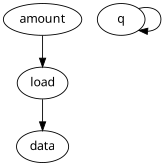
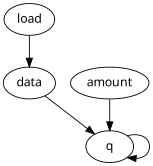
edge "amount" -> "load": now "amount" -> "q"
edge "data" -> "q": added
